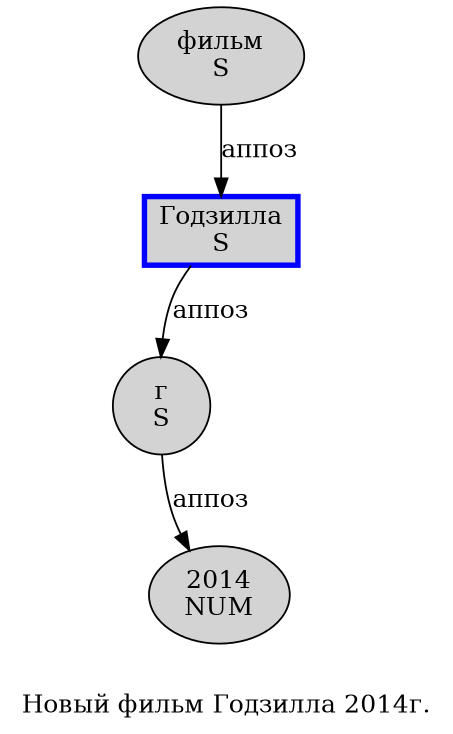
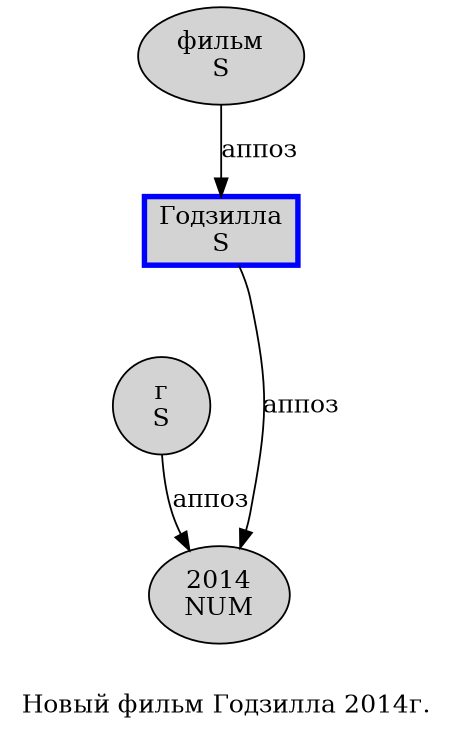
edge "Годзилла S" -> "г S": now "Годзилла S" -> "2014 NUM"
